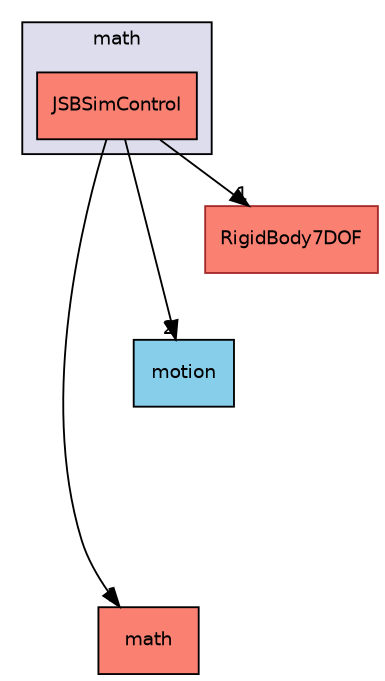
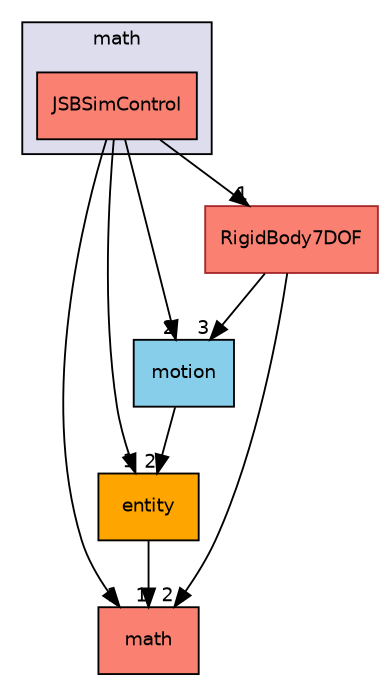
edge "RigidBody7DOF" -> "motion": added
edge "RigidBody7DOF" -> "math": added
node "entity": added
